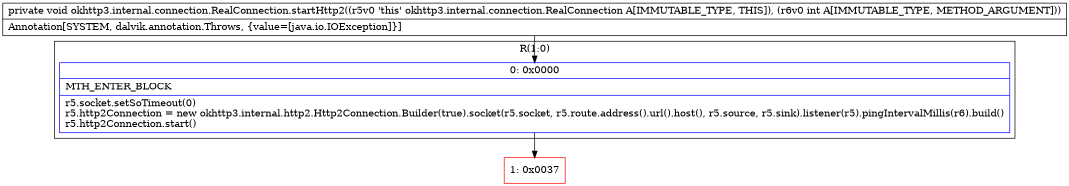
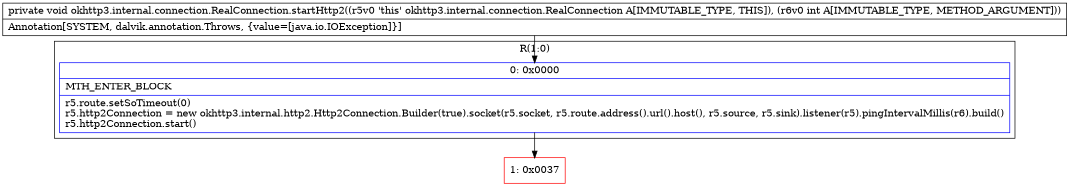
node "0: 0x0000": text "r5.socket.setSoTimeout(0)" -> "r5.route.setSoTimeout(0)"
